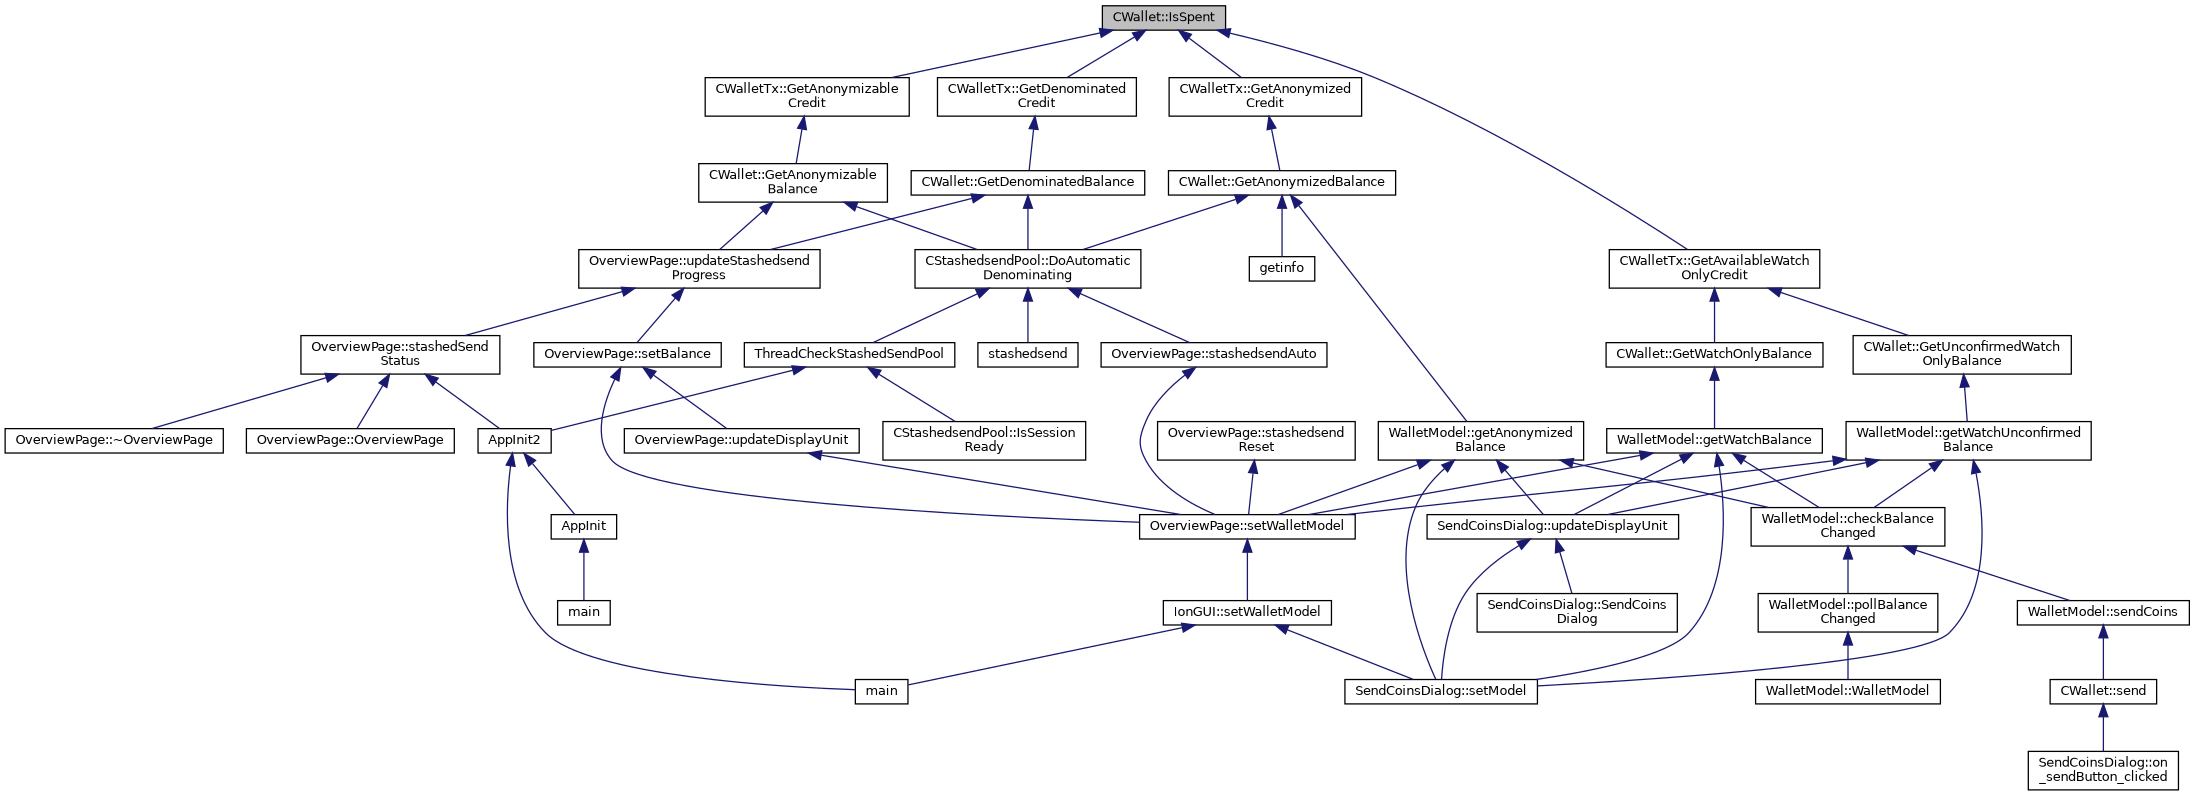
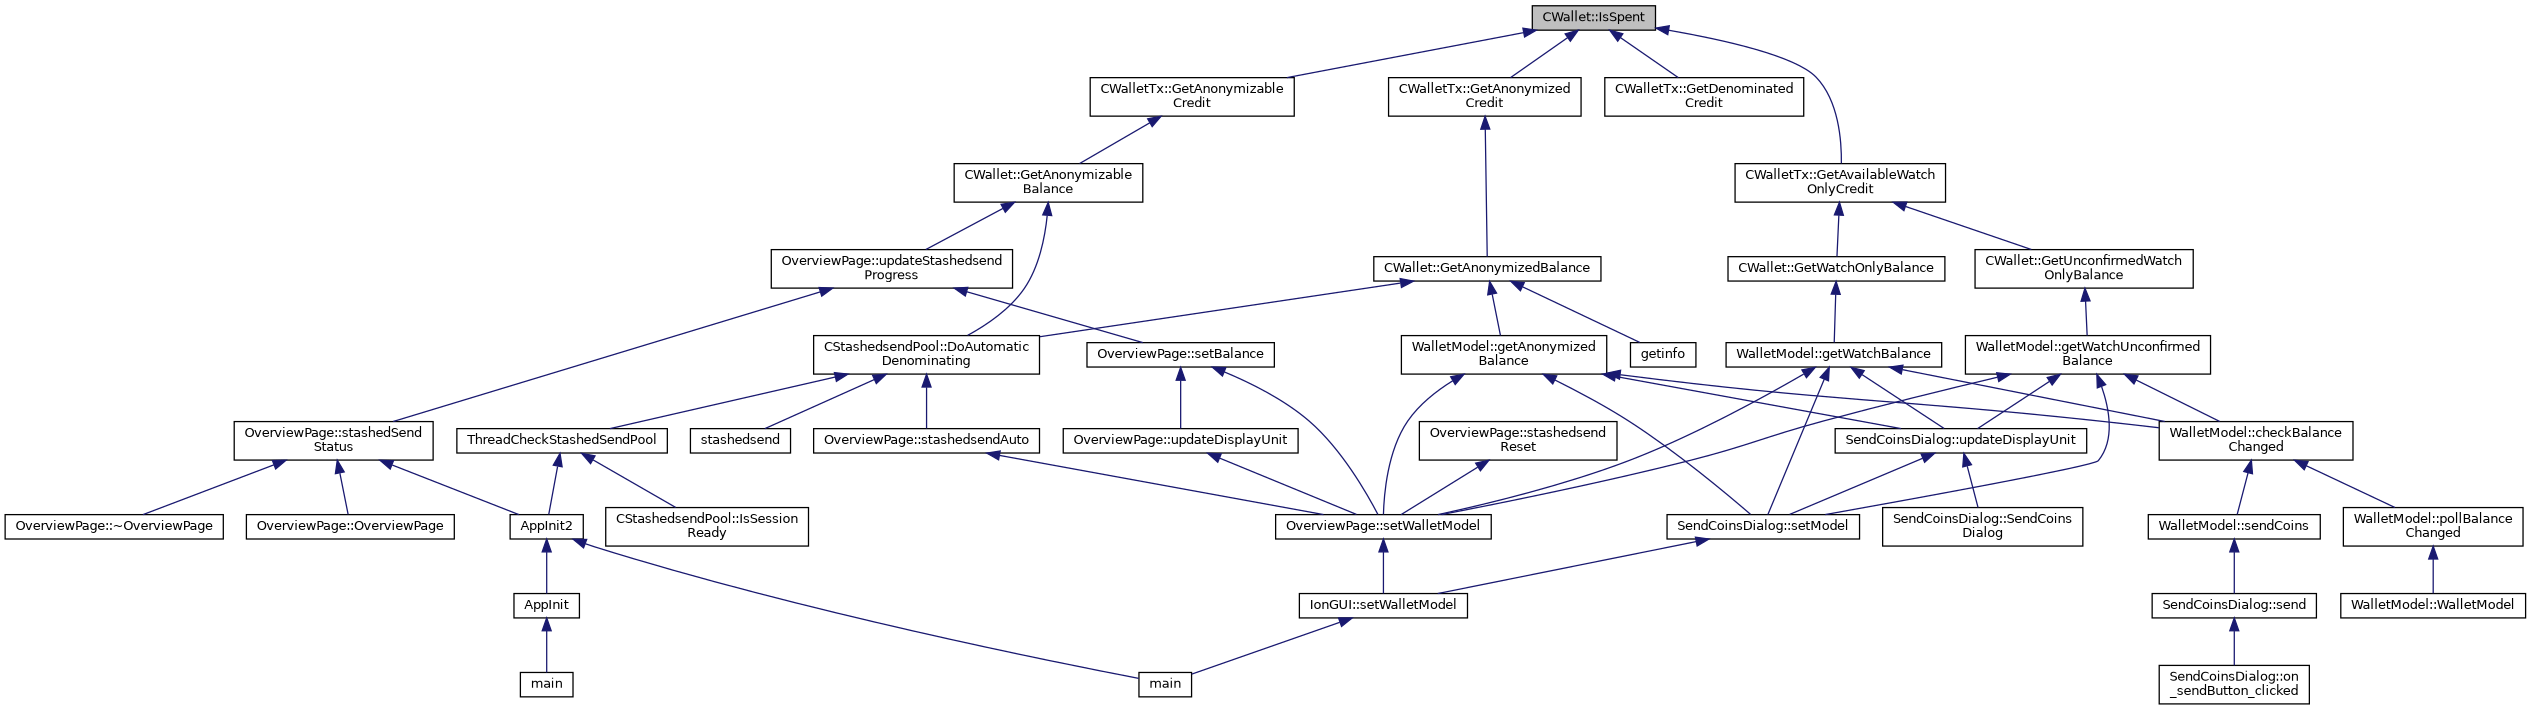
node "CWallet::GetDenominatedBalance": removed
edge "SendCoinsDialog::setModel" -> "IonGUI::setWalletModel": reversed
node "CWallet::send": label "CWallet::send" -> "SendCoinsDialog::send"
